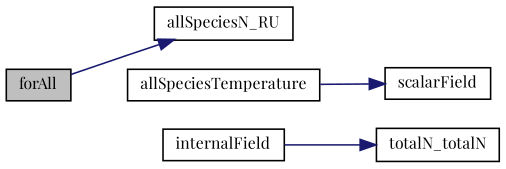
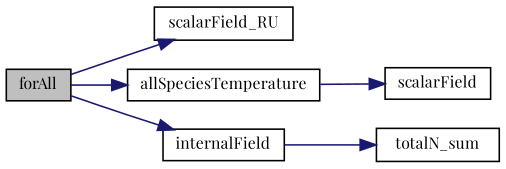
node "allSpeciesN_RU": label "allSpeciesN_RU" -> "scalarField_RU"
edge "forAll" -> "allSpeciesTemperature": added
edge "forAll" -> "internalField": added
node "totalN_totalN": label "totalN_totalN" -> "totalN_sum"
